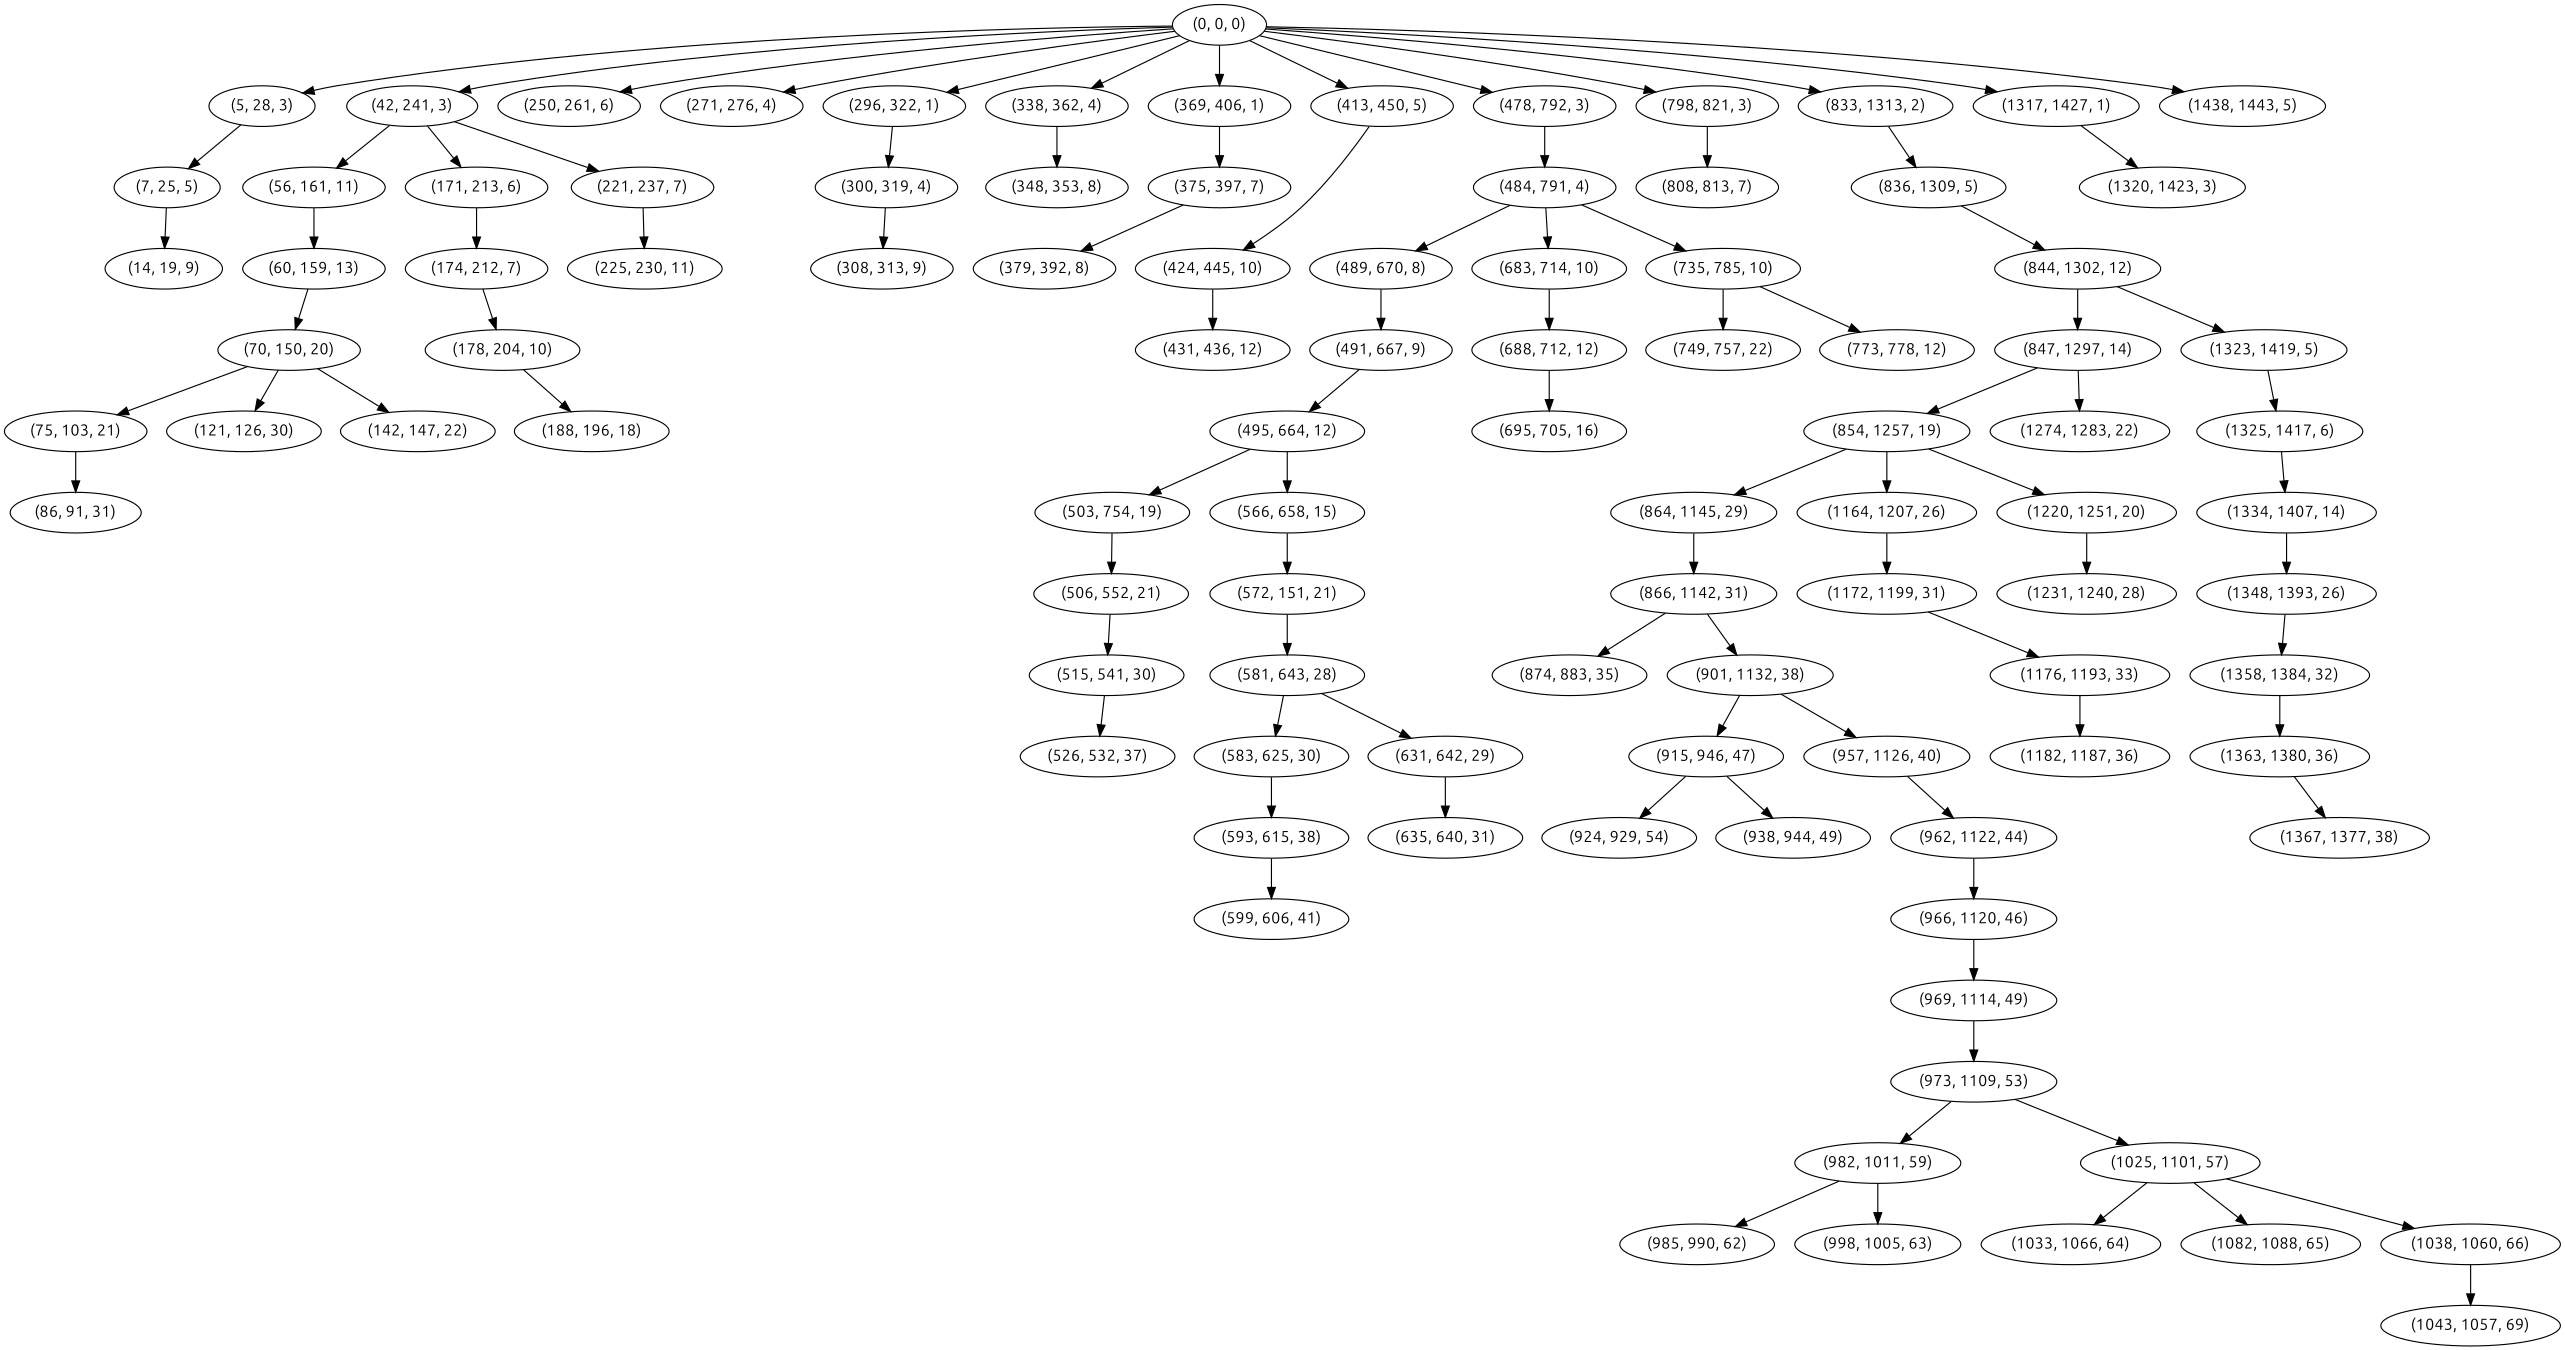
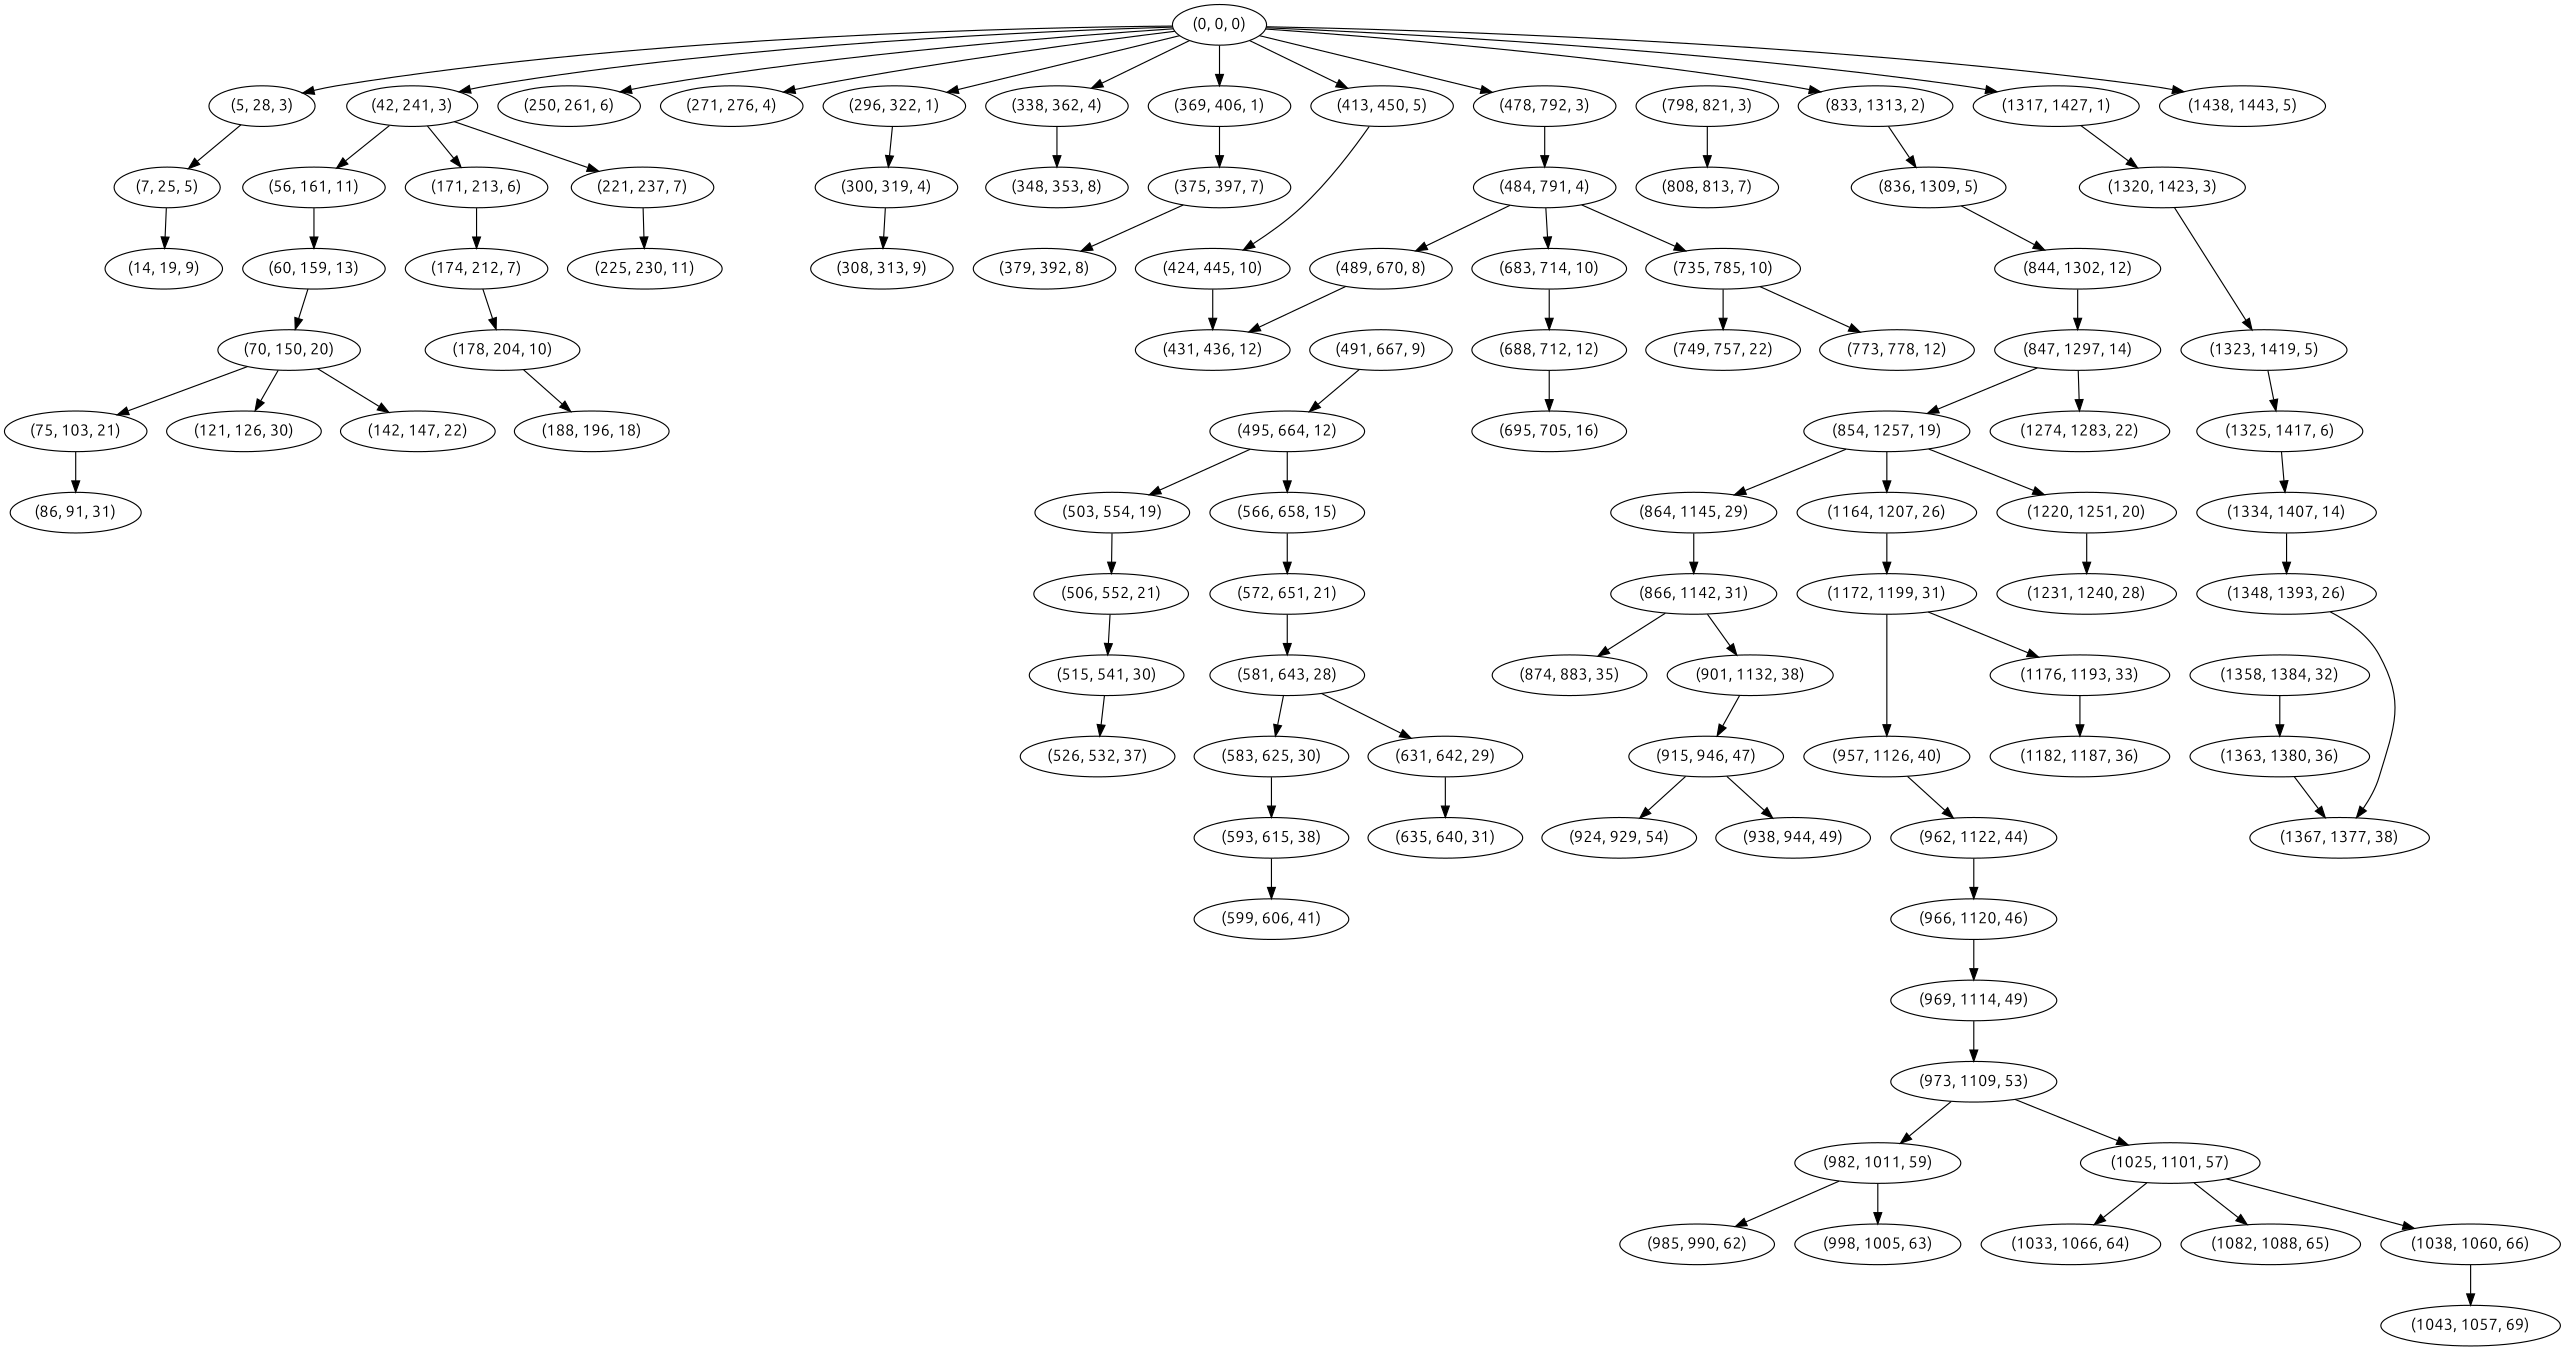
edge "(0, 0, 0)" -> "(798, 821, 3)": removed
edge "(489, 670, 8)" -> "(491, 667, 9)": now "(489, 670, 8)" -> "(431, 436, 12)"
edge "(844, 1302, 12)" -> "(1323, 1419, 5)": now "(1320, 1423, 3)" -> "(1323, 1419, 5)"
node "(503, 754, 19)": label "(503, 754, 19)" -> "(503, 554, 19)"
node "(572, 151, 21)": label "(572, 151, 21)" -> "(572, 651, 21)"
edge "(1348, 1393, 26)" -> "(1358, 1384, 32)": now "(1348, 1393, 26)" -> "(1367, 1377, 38)"
edge "(901, 1132, 38)" -> "(957, 1126, 40)": now "(1172, 1199, 31)" -> "(957, 1126, 40)"
